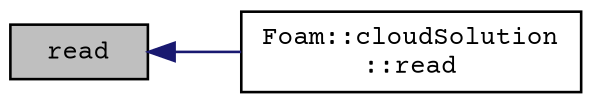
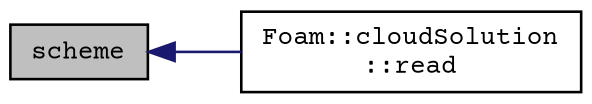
node "read": label "read" -> "scheme"
